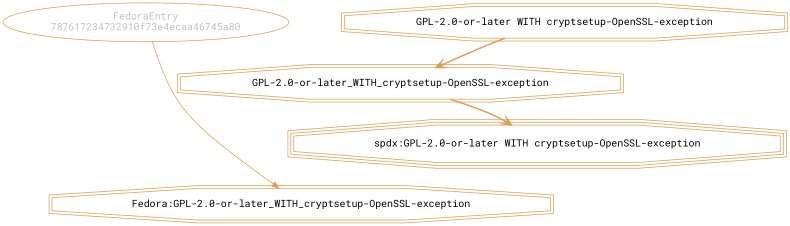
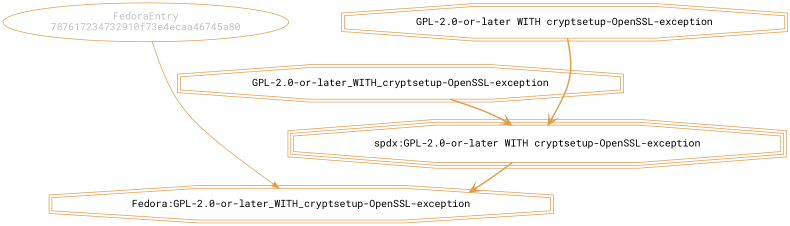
edge "GPL-2.0-or-later WITH cryptsetup-OpenSSL-exception" -> "GPL-2.0-or-later_WITH_cryptsetup-OpenSSL-exception": now "GPL-2.0-or-later WITH cryptsetup-OpenSSL-exception" -> "spdx:GPL-2.0-or-later WITH cryptsetup-OpenSSL-exception"
edge "spdx:GPL-2.0-or-later WITH cryptsetup-OpenSSL-exception" -> "Fedora:GPL-2.0-or-later_WITH_cryptsetup-OpenSSL-exception": added
